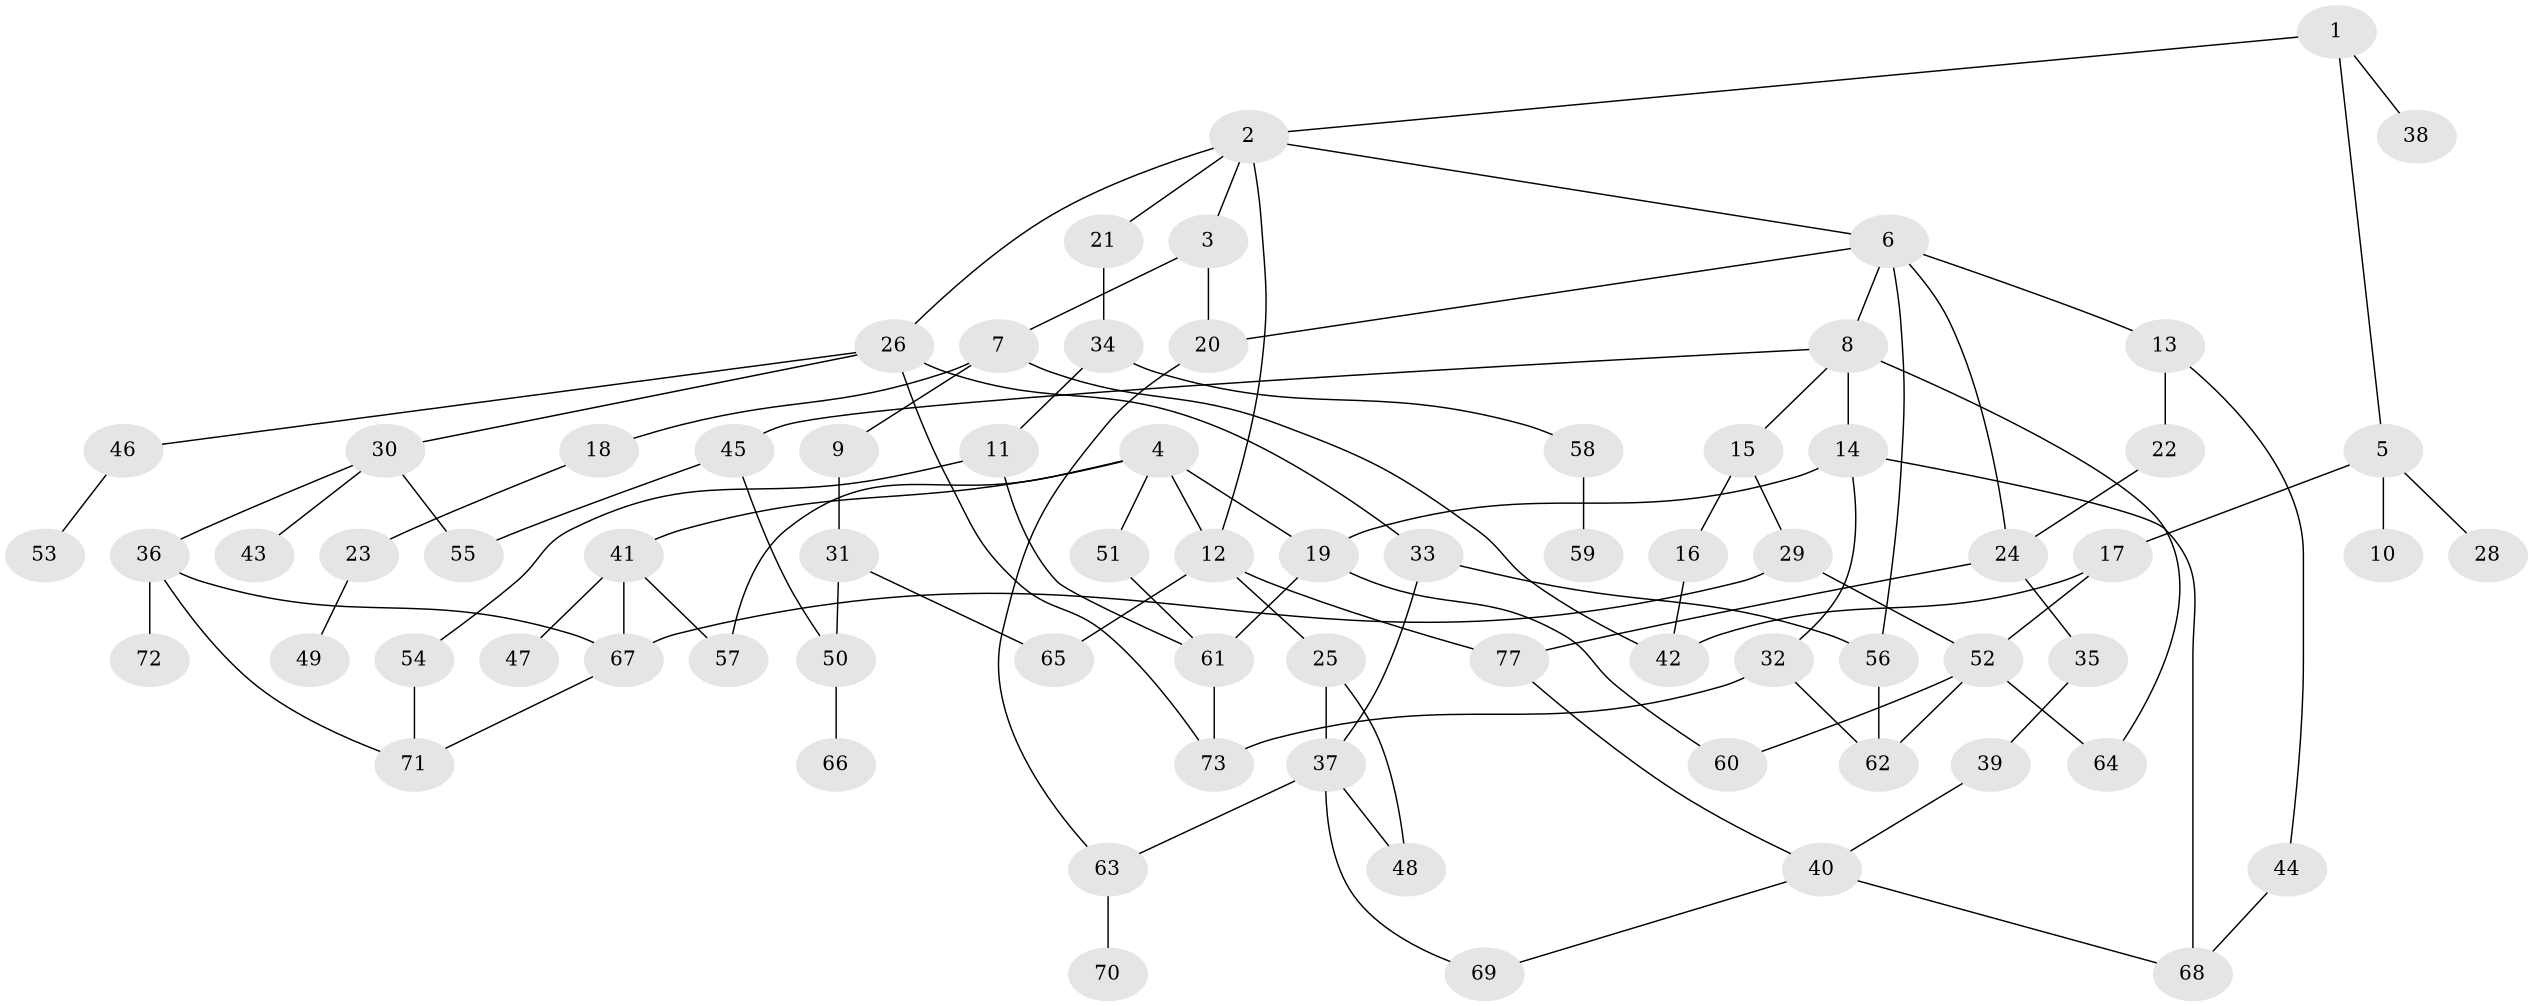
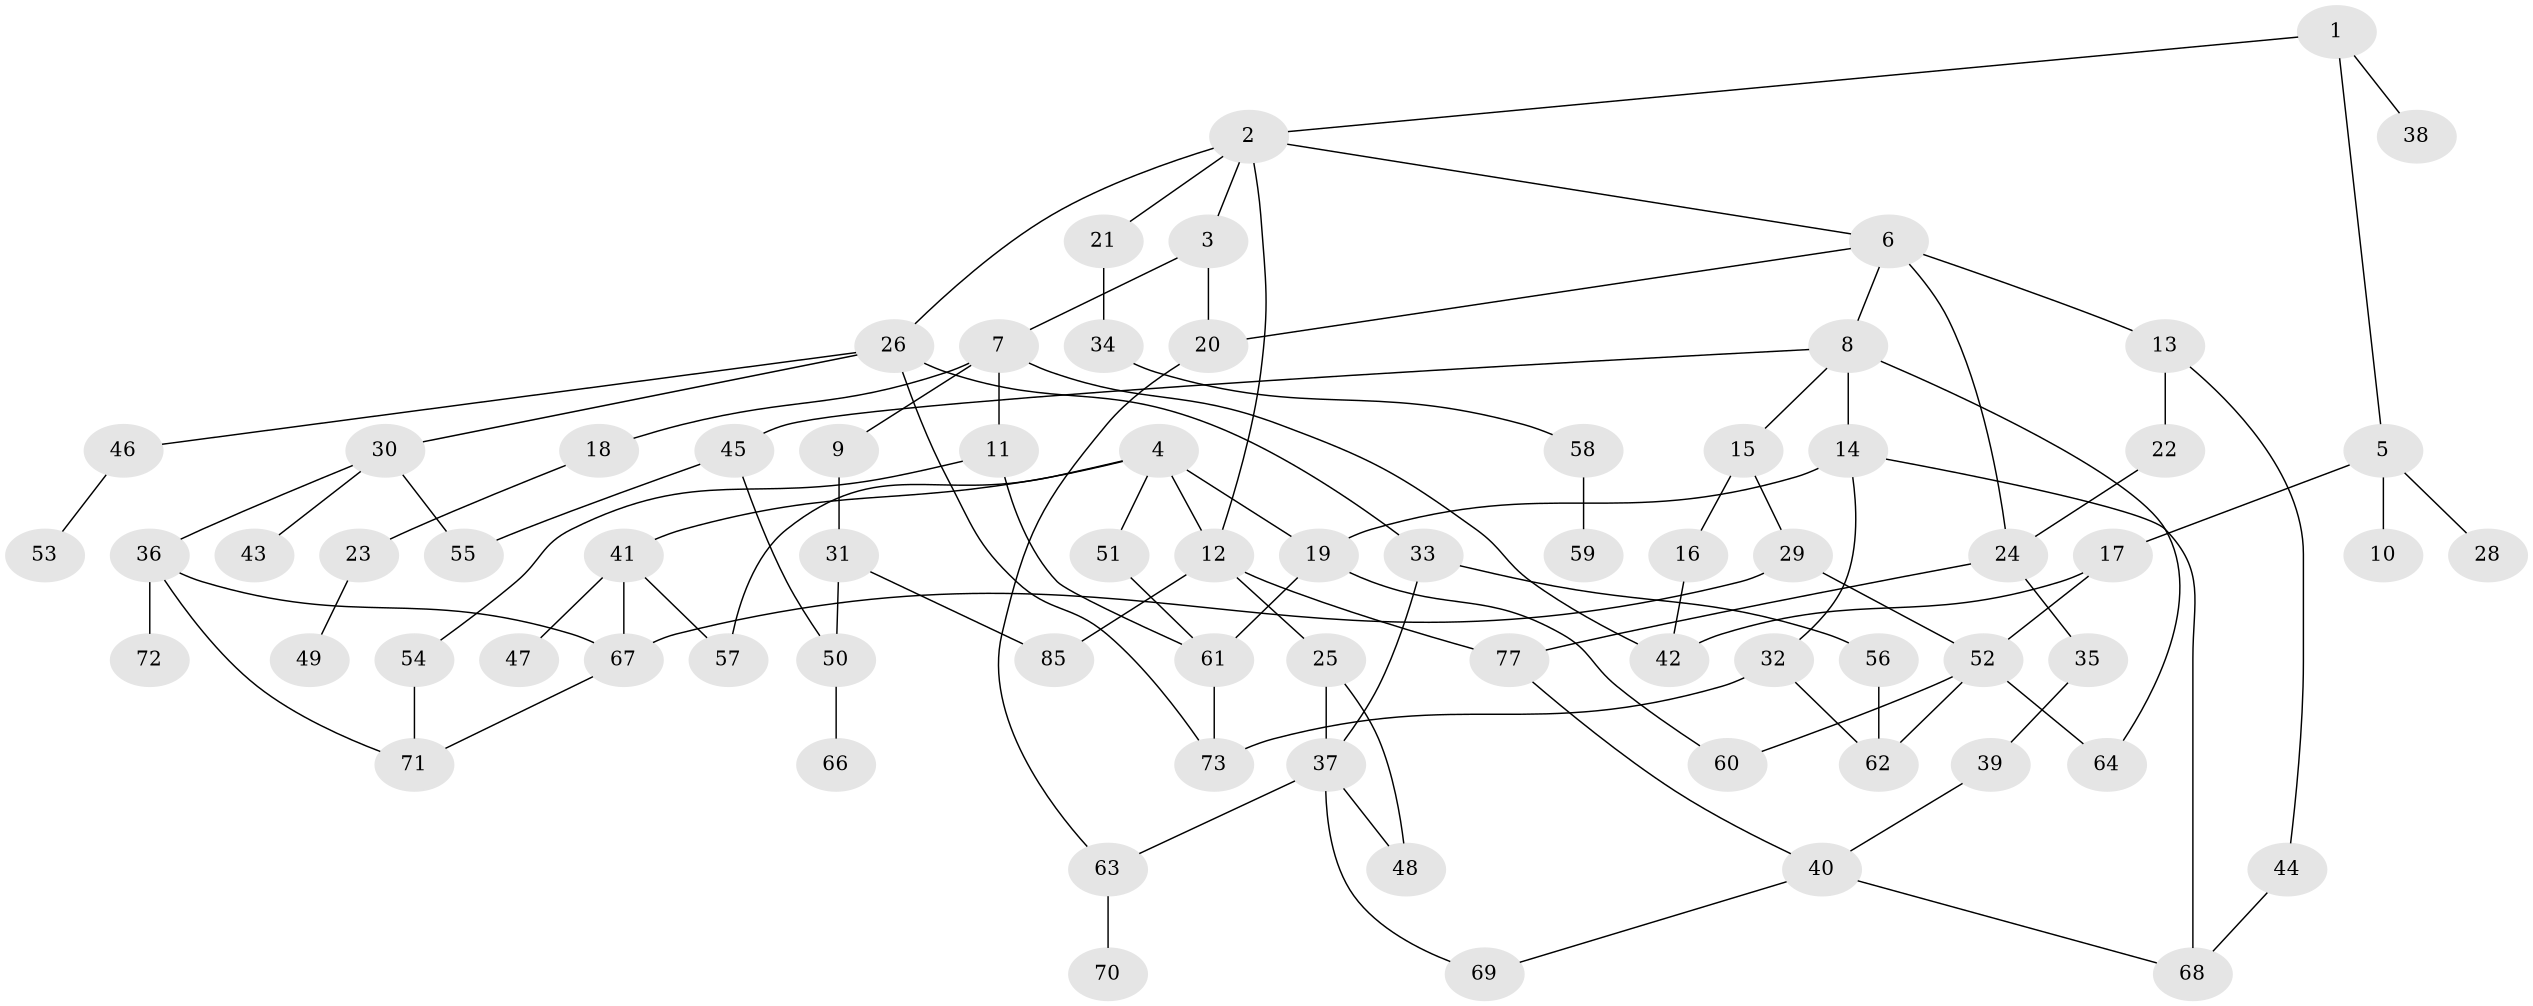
edge "34" -- "11": now "7" -- "11"
edge "6" -- "56": removed
node "65": label "65" -> "85"
